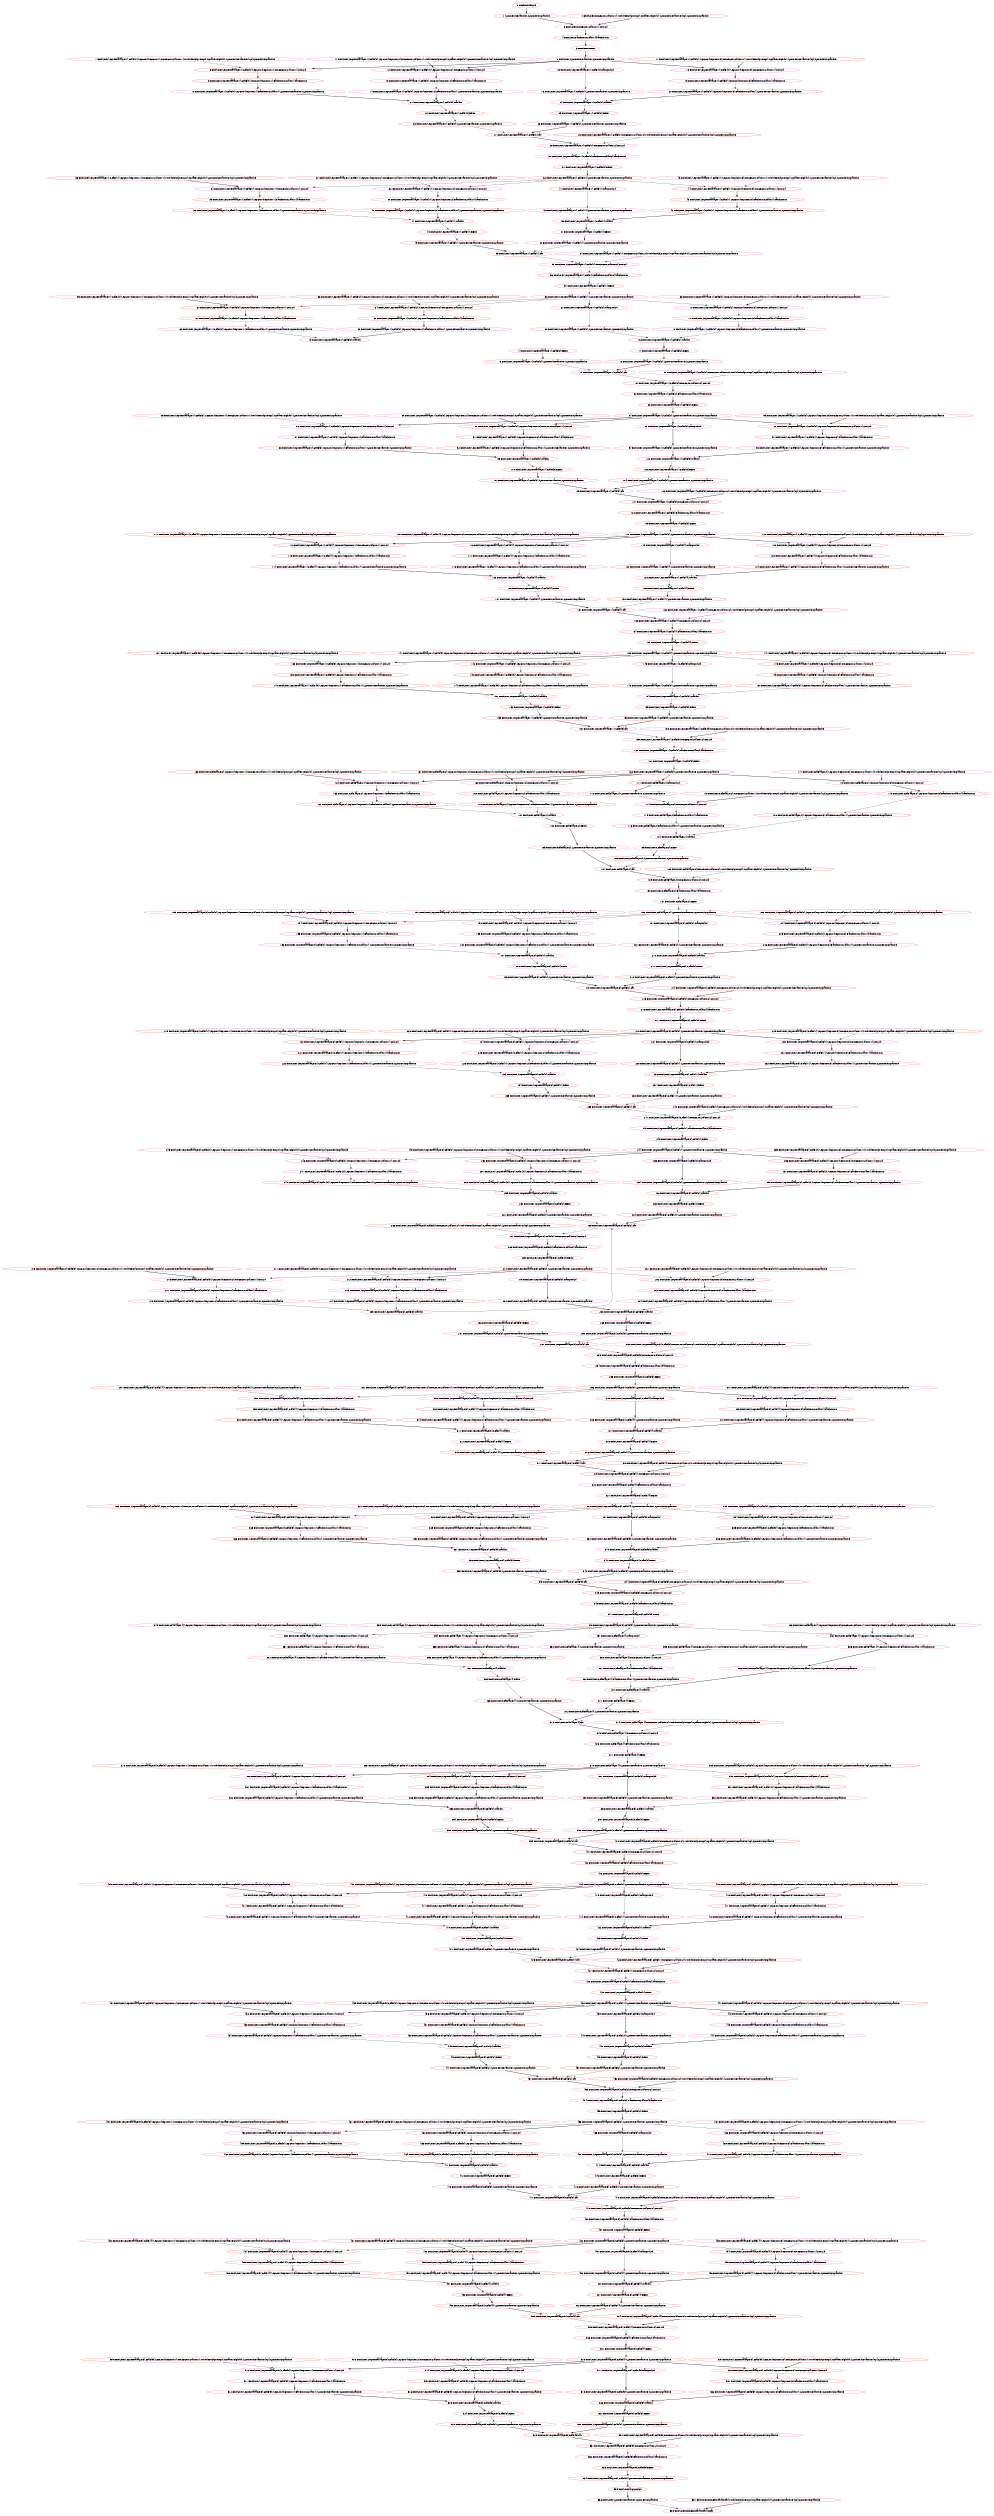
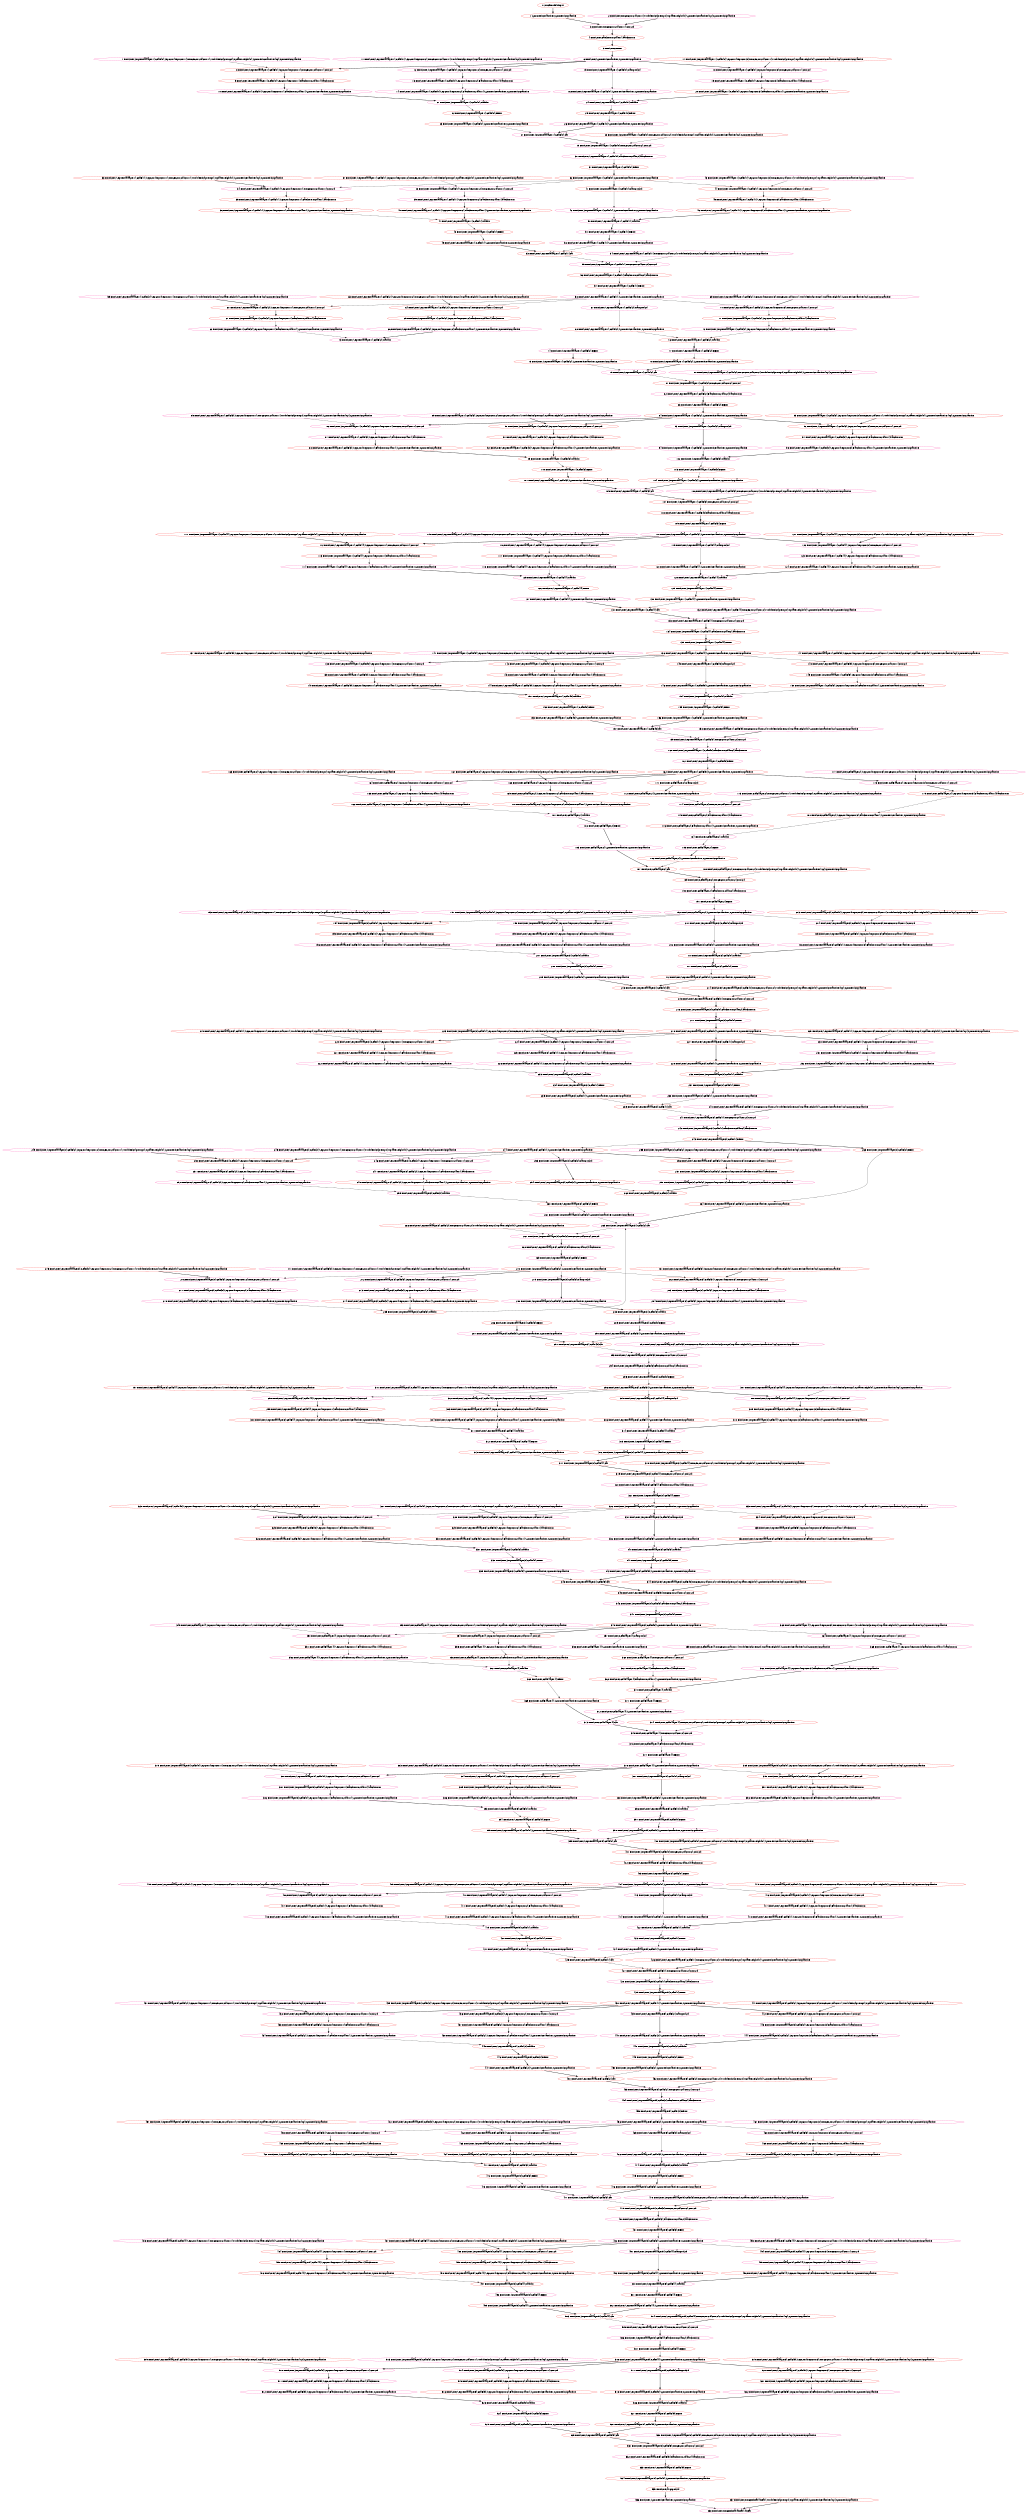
node "0 /nncf_model_pre": label "0 /nncf_model_pre" -> "0 /nncf_model_input"
edge "262 PNASNet/Sequential[layer3]/CellB[2]/__add__" -> "263 PNASNet/Sequential[layer3]/CellB[2]/RELU": now "243 PNASNet/Sequential[layer3]/CellB[1]/RELU" -> "263 PNASNet/Sequential[layer3]/CellB[2]/RELU"
